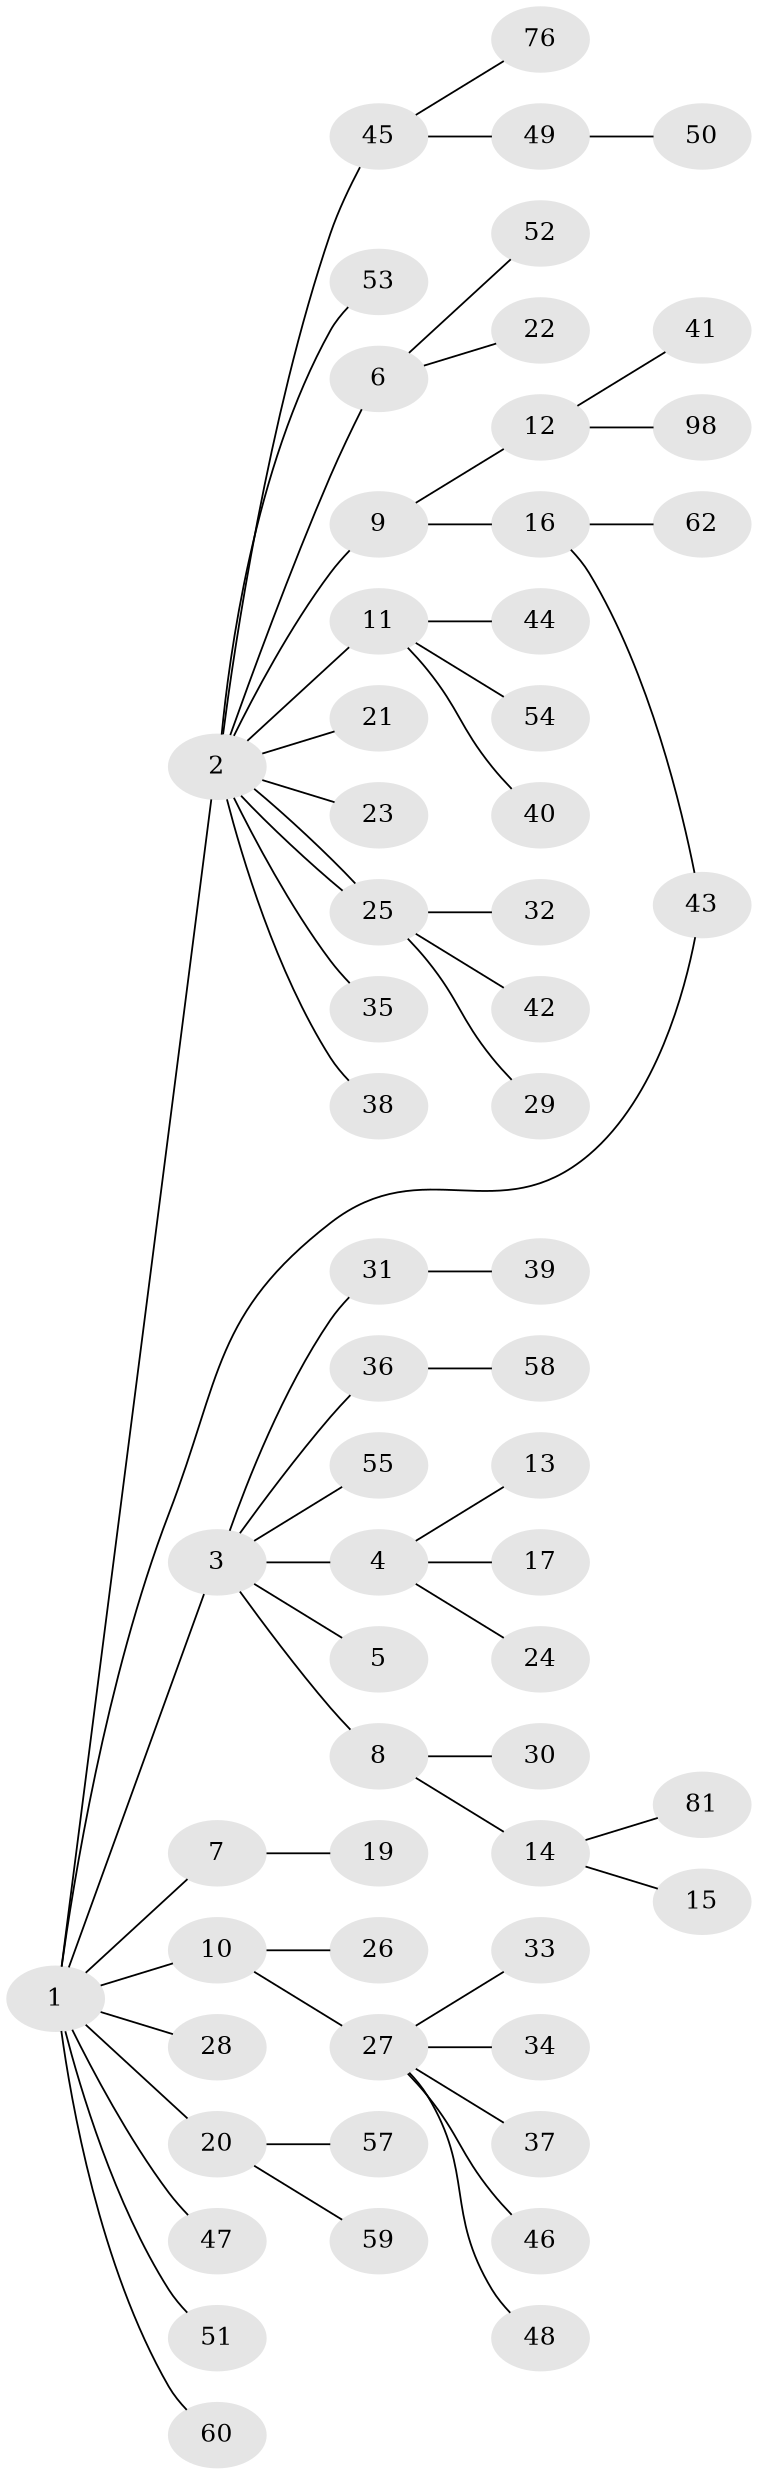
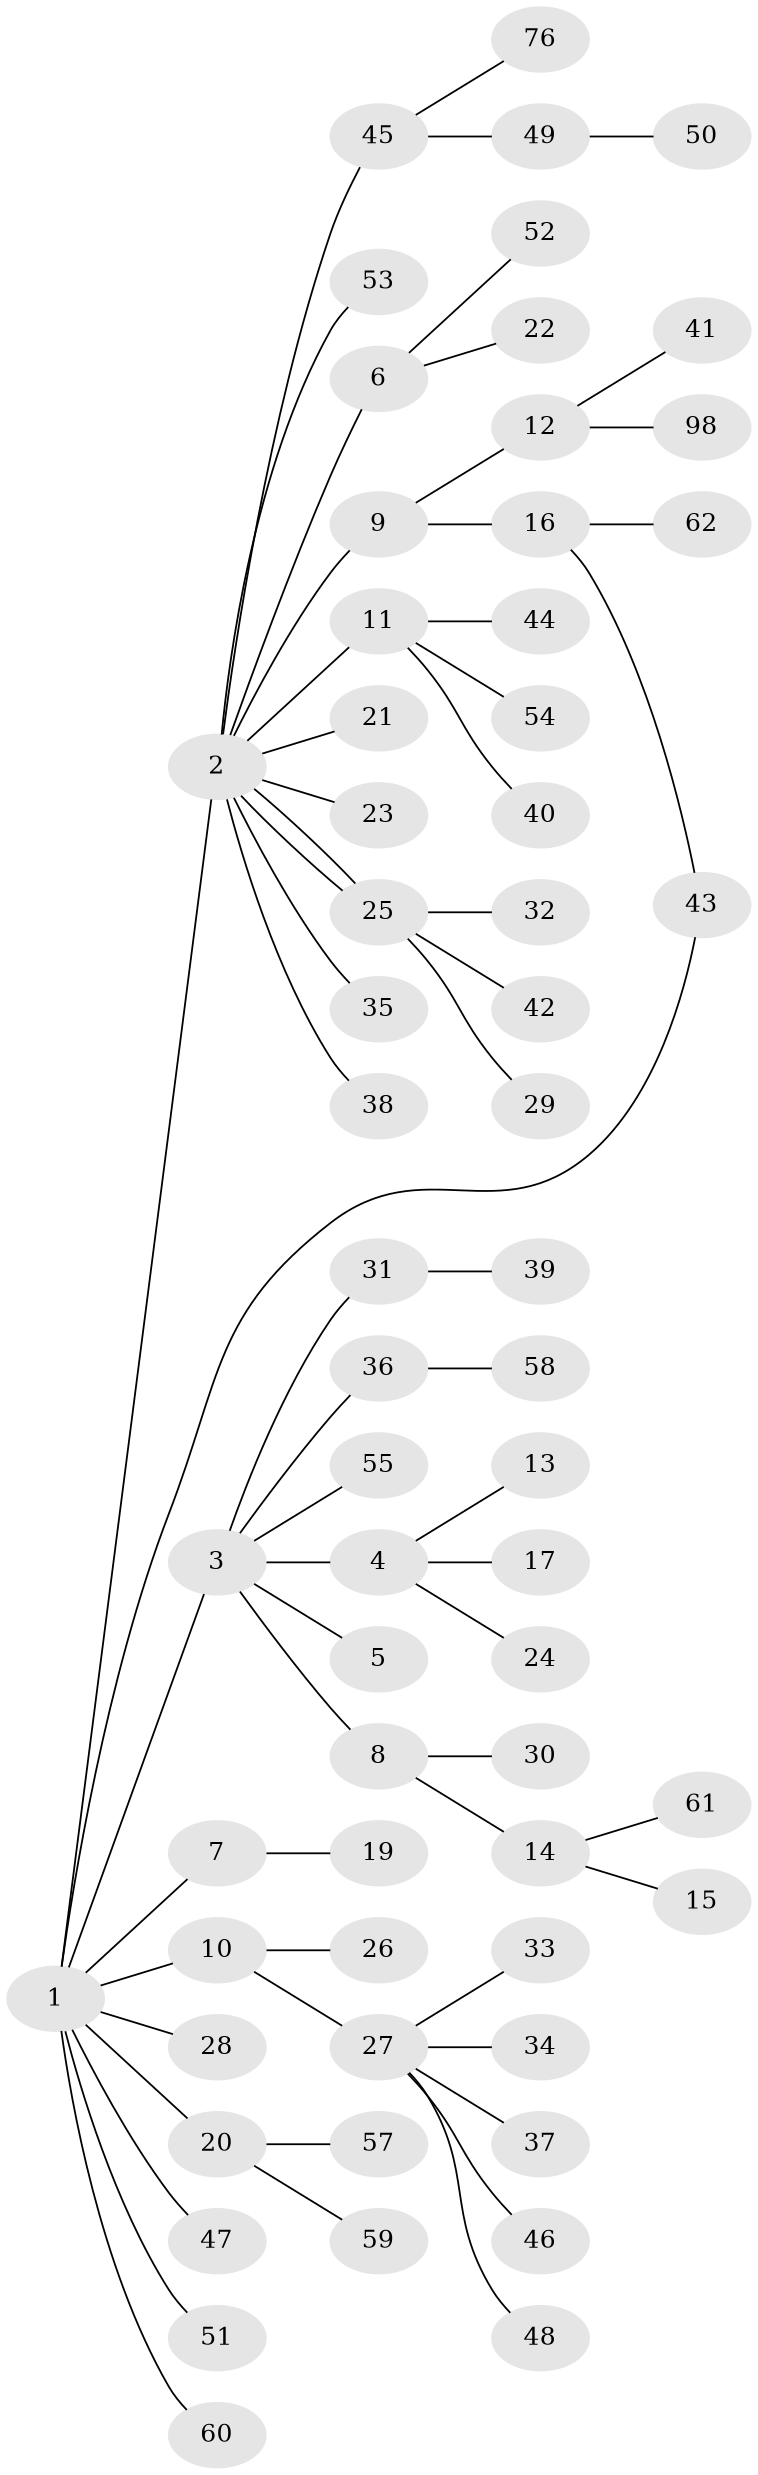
node "81": label "81" -> "61"
